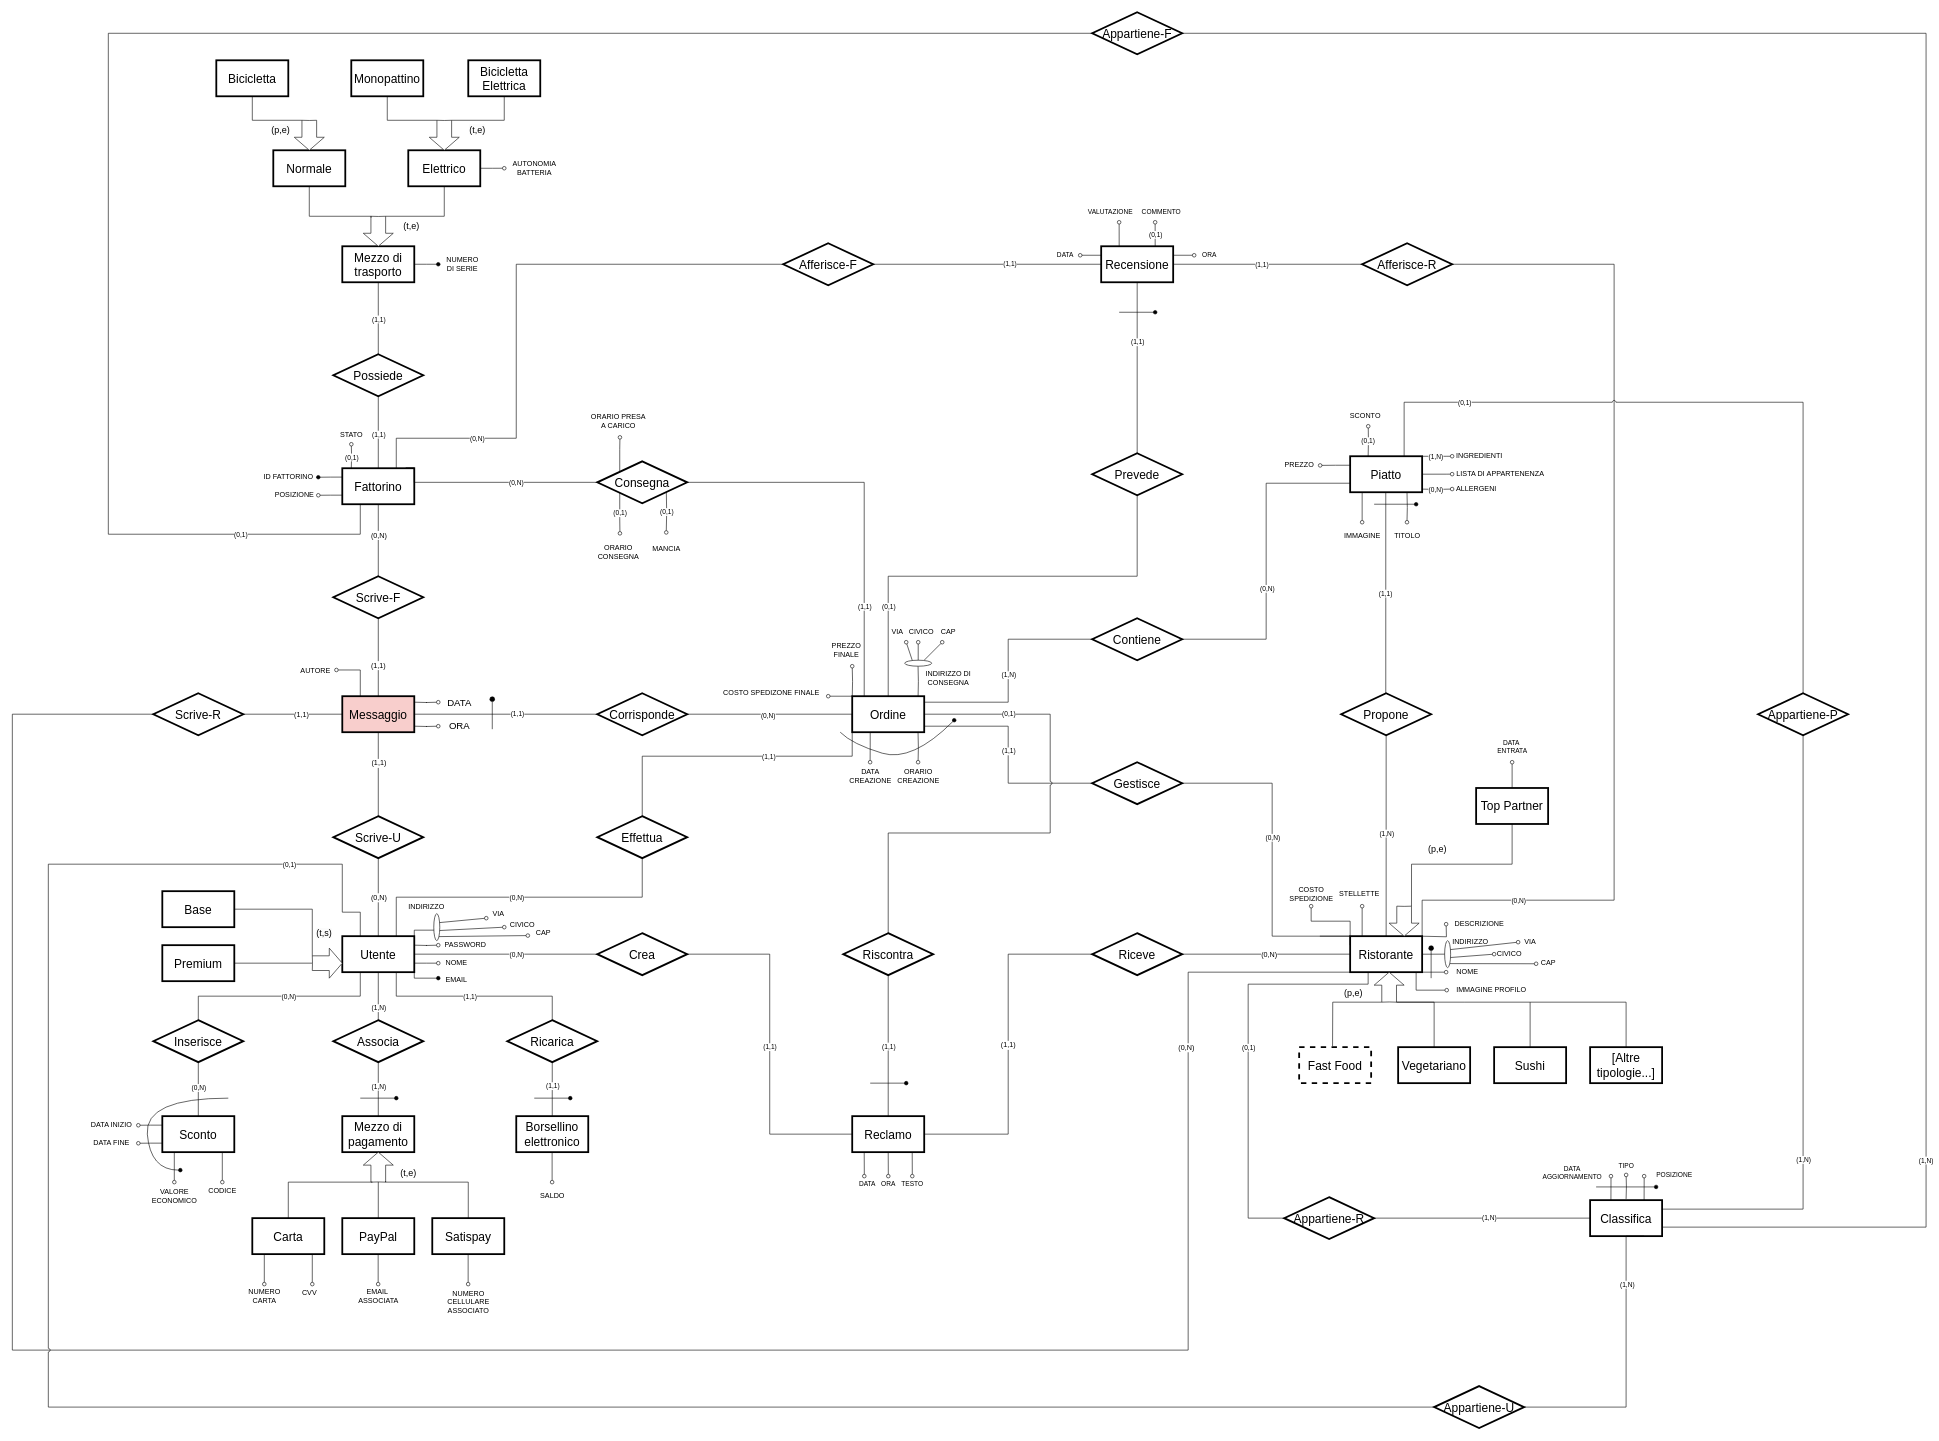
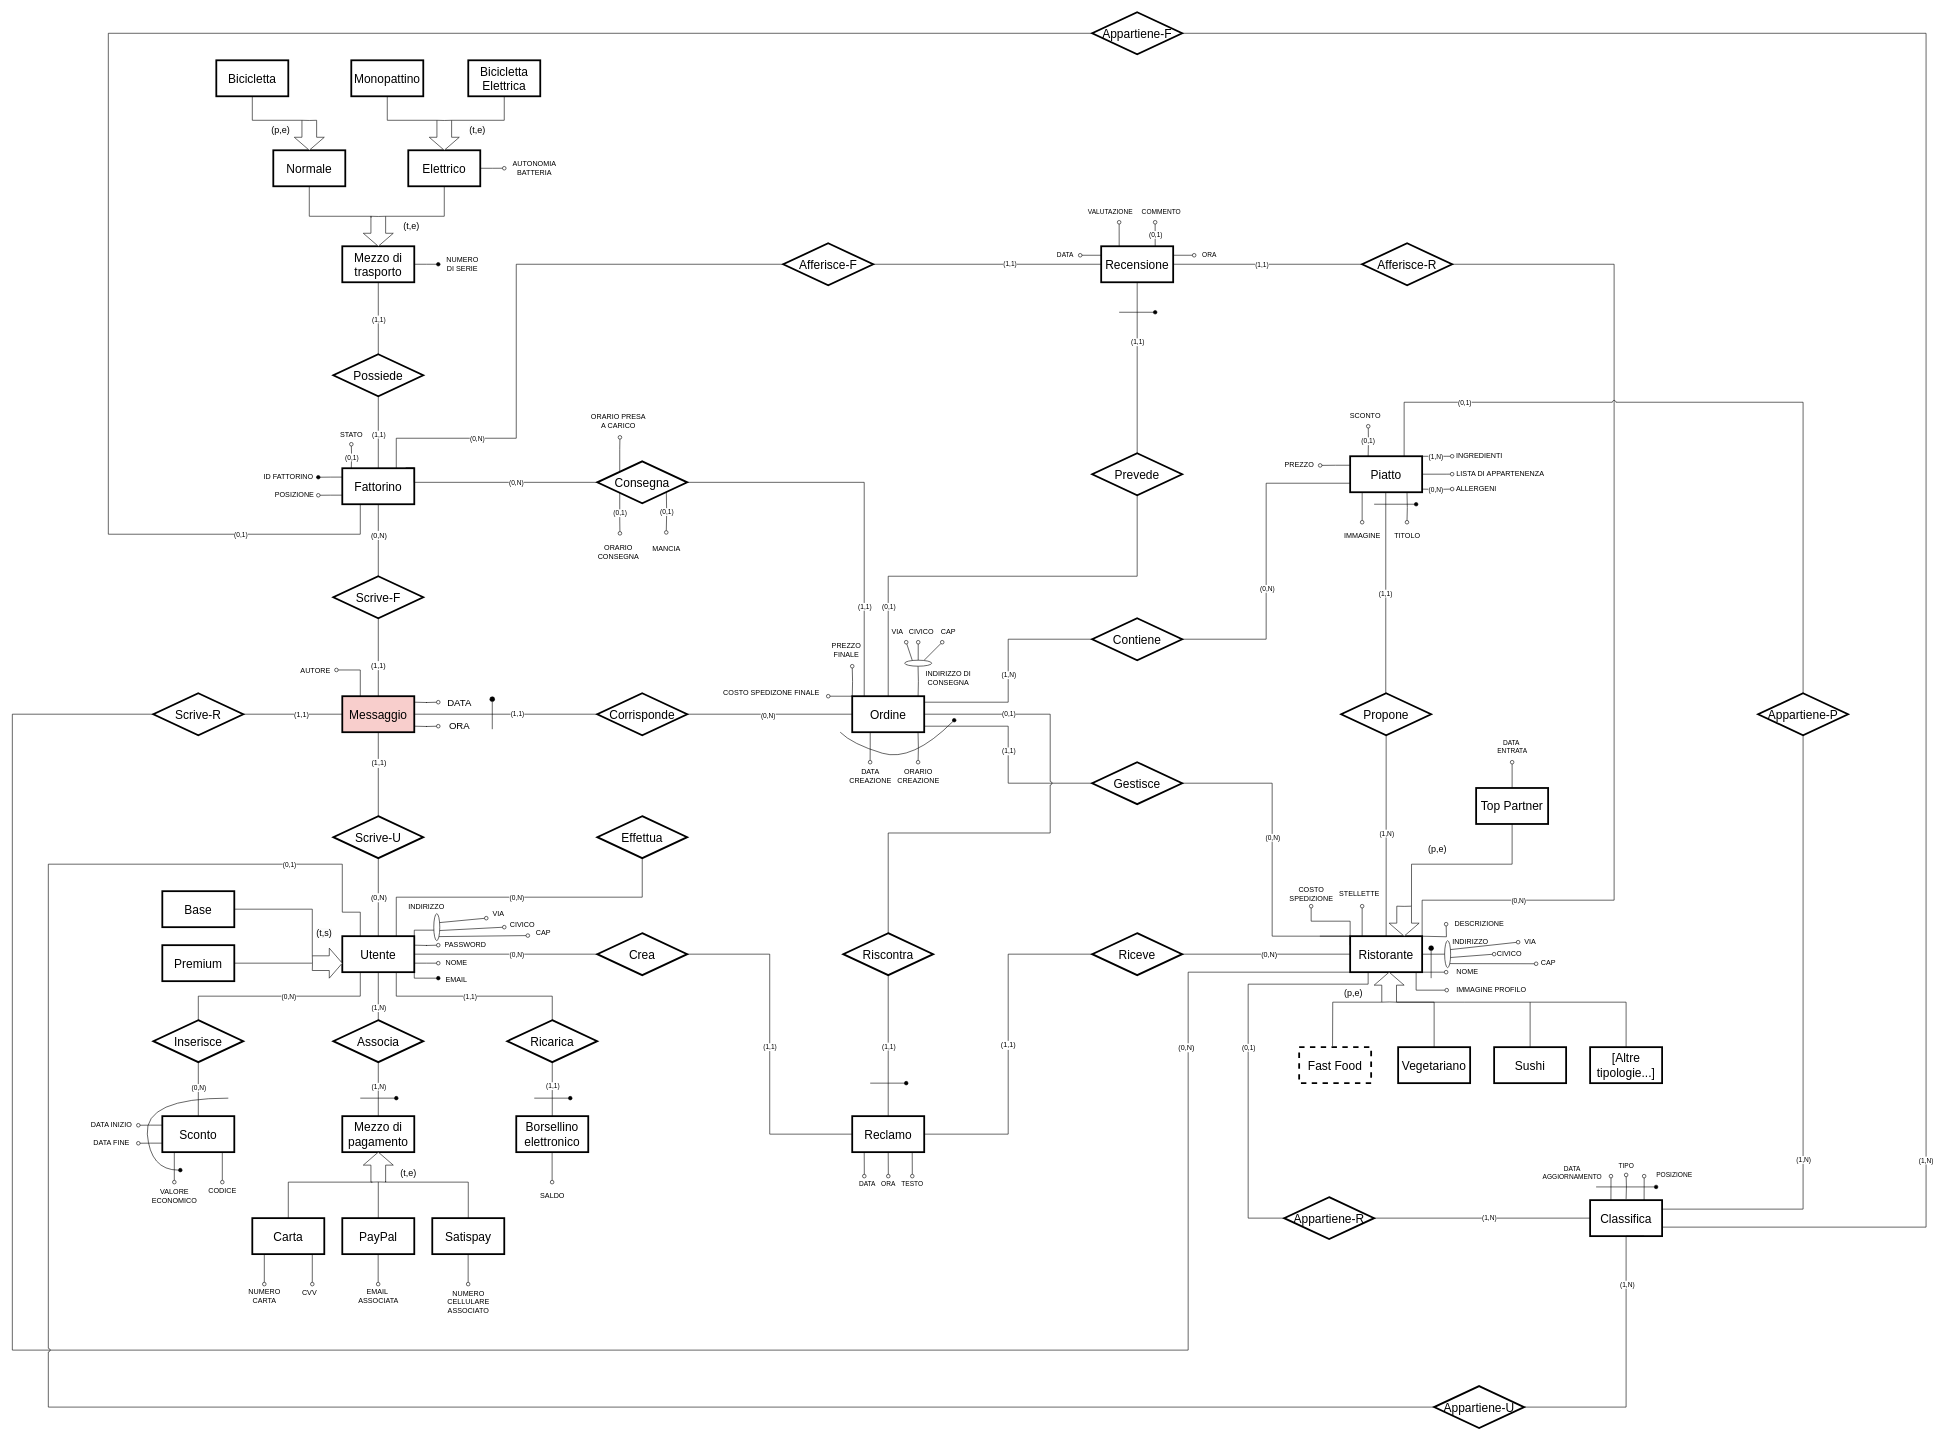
edge "Ordine" -- "Effettua": removed, label "(1,1)"
